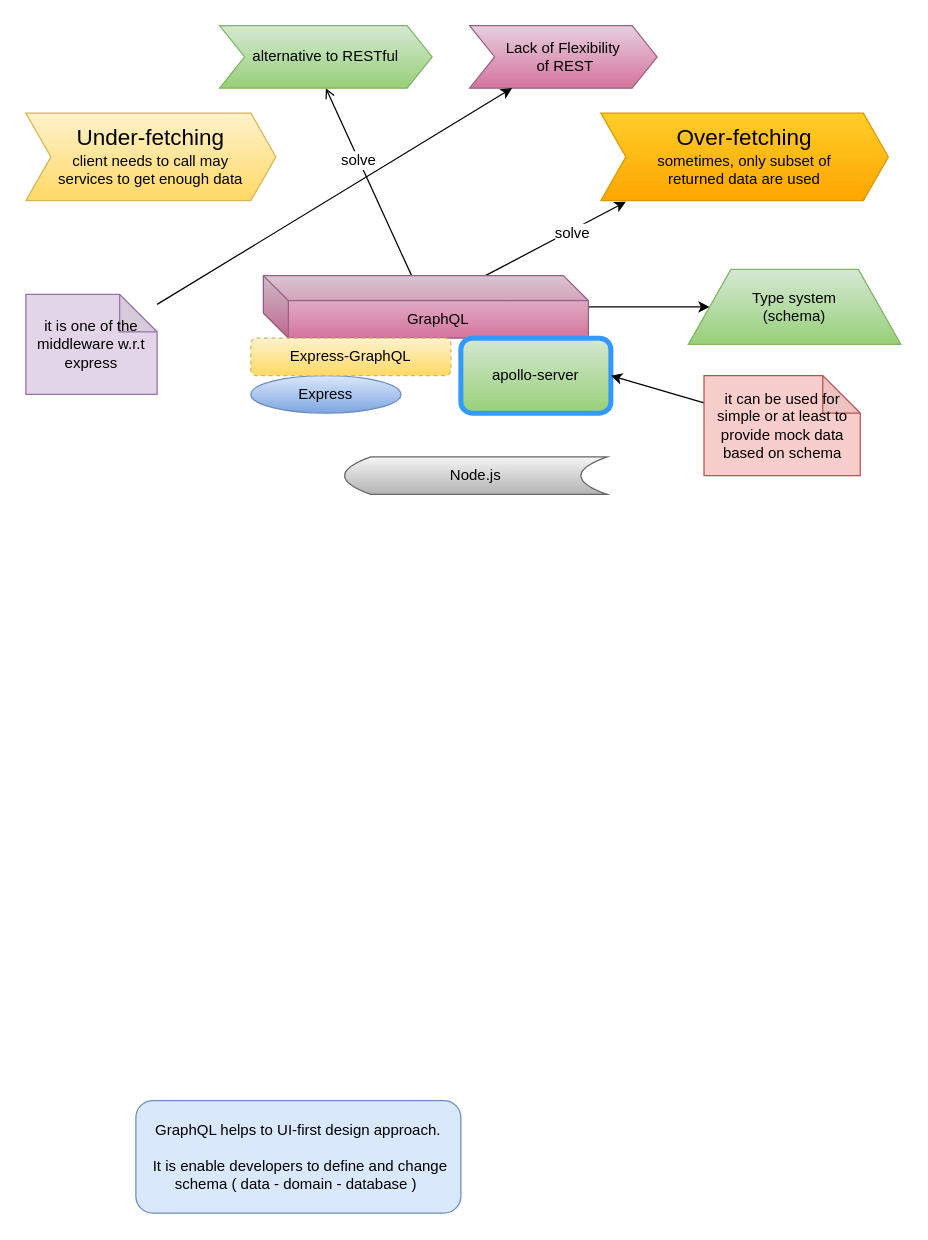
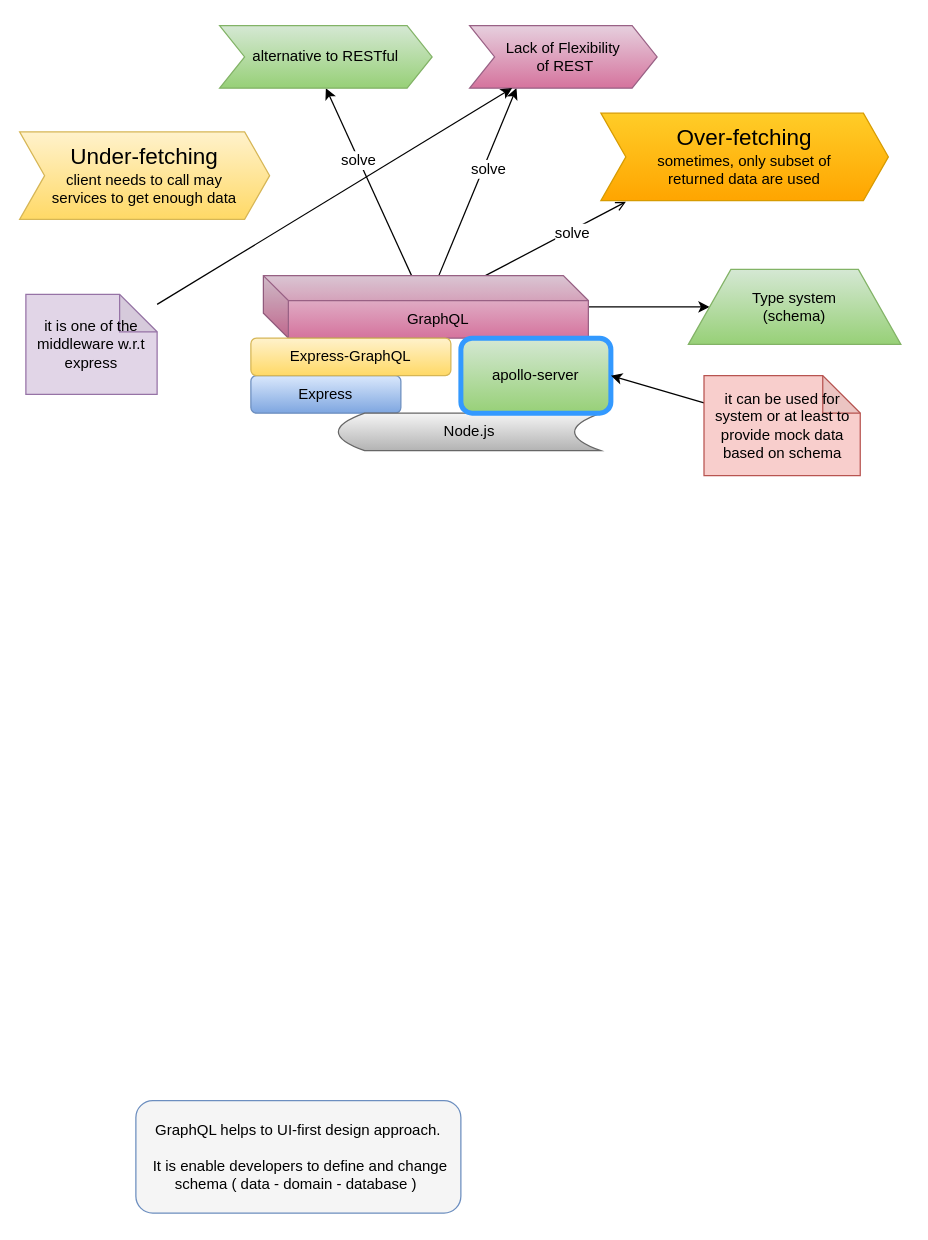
edge "GraphQL" -> "alternative to RESTful": arrowhead open -> classic
node "Under-fetching client needs to call may services to get enough data": moved (151, 157) -> (144, 176)
edge "GraphQL" -> "Lack of Flexibility of REST": added, label "solve"
edge "GraphQL" -> "Over-fetching sometimes, only subset of returned data are used": arrowhead classic -> open
node "Express-GraphQL": style dashed -> solid
node "Express": shape ellipse -> rounded rectangle
node "it can be used for simple or at least to provide mock data based on schema": label "it can be used for simple or at least to provide mock data based on schema" -> "it can be used for system or at least to provide mock data based on schema"
node "Node.js": moved (476, 476) -> (469, 432)
node "GraphQL helps to UI-first design approach. It is enable developers to define and change schema ( data - domain - database )": fillcolor #dae8fc -> #f5f5f5
